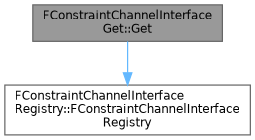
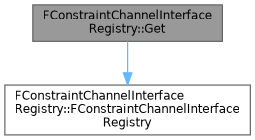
node "FConstraintChannelInterface Get::Get": label "FConstraintChannelInterface Get::Get" -> "FConstraintChannelInterface Registry::Get"
